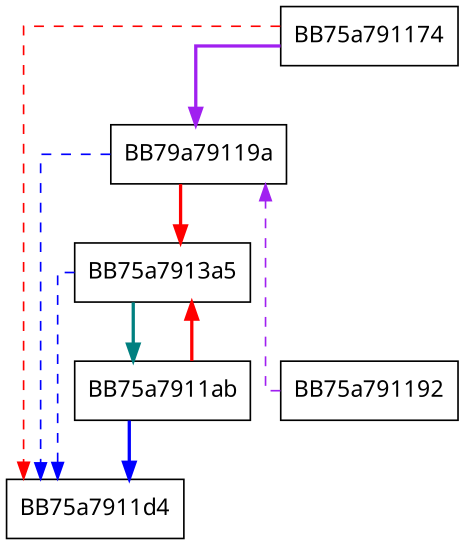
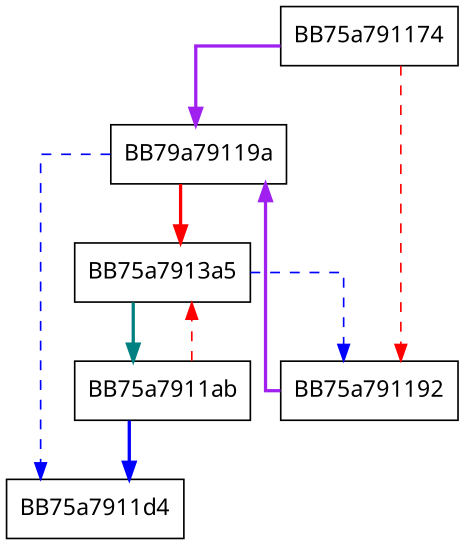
edge "BB75a791174" -> "BB75a7911d4": now "BB75a791174" -> "BB75a791192"
edge "BB75a791192" -> "BB79a79119a": style dashed -> bold
edge "BB75a7911ab" -> "BB75a7913a5": style bold -> dashed
edge "BB75a7913a5" -> "BB75a7911d4": now "BB75a7913a5" -> "BB75a791192"
